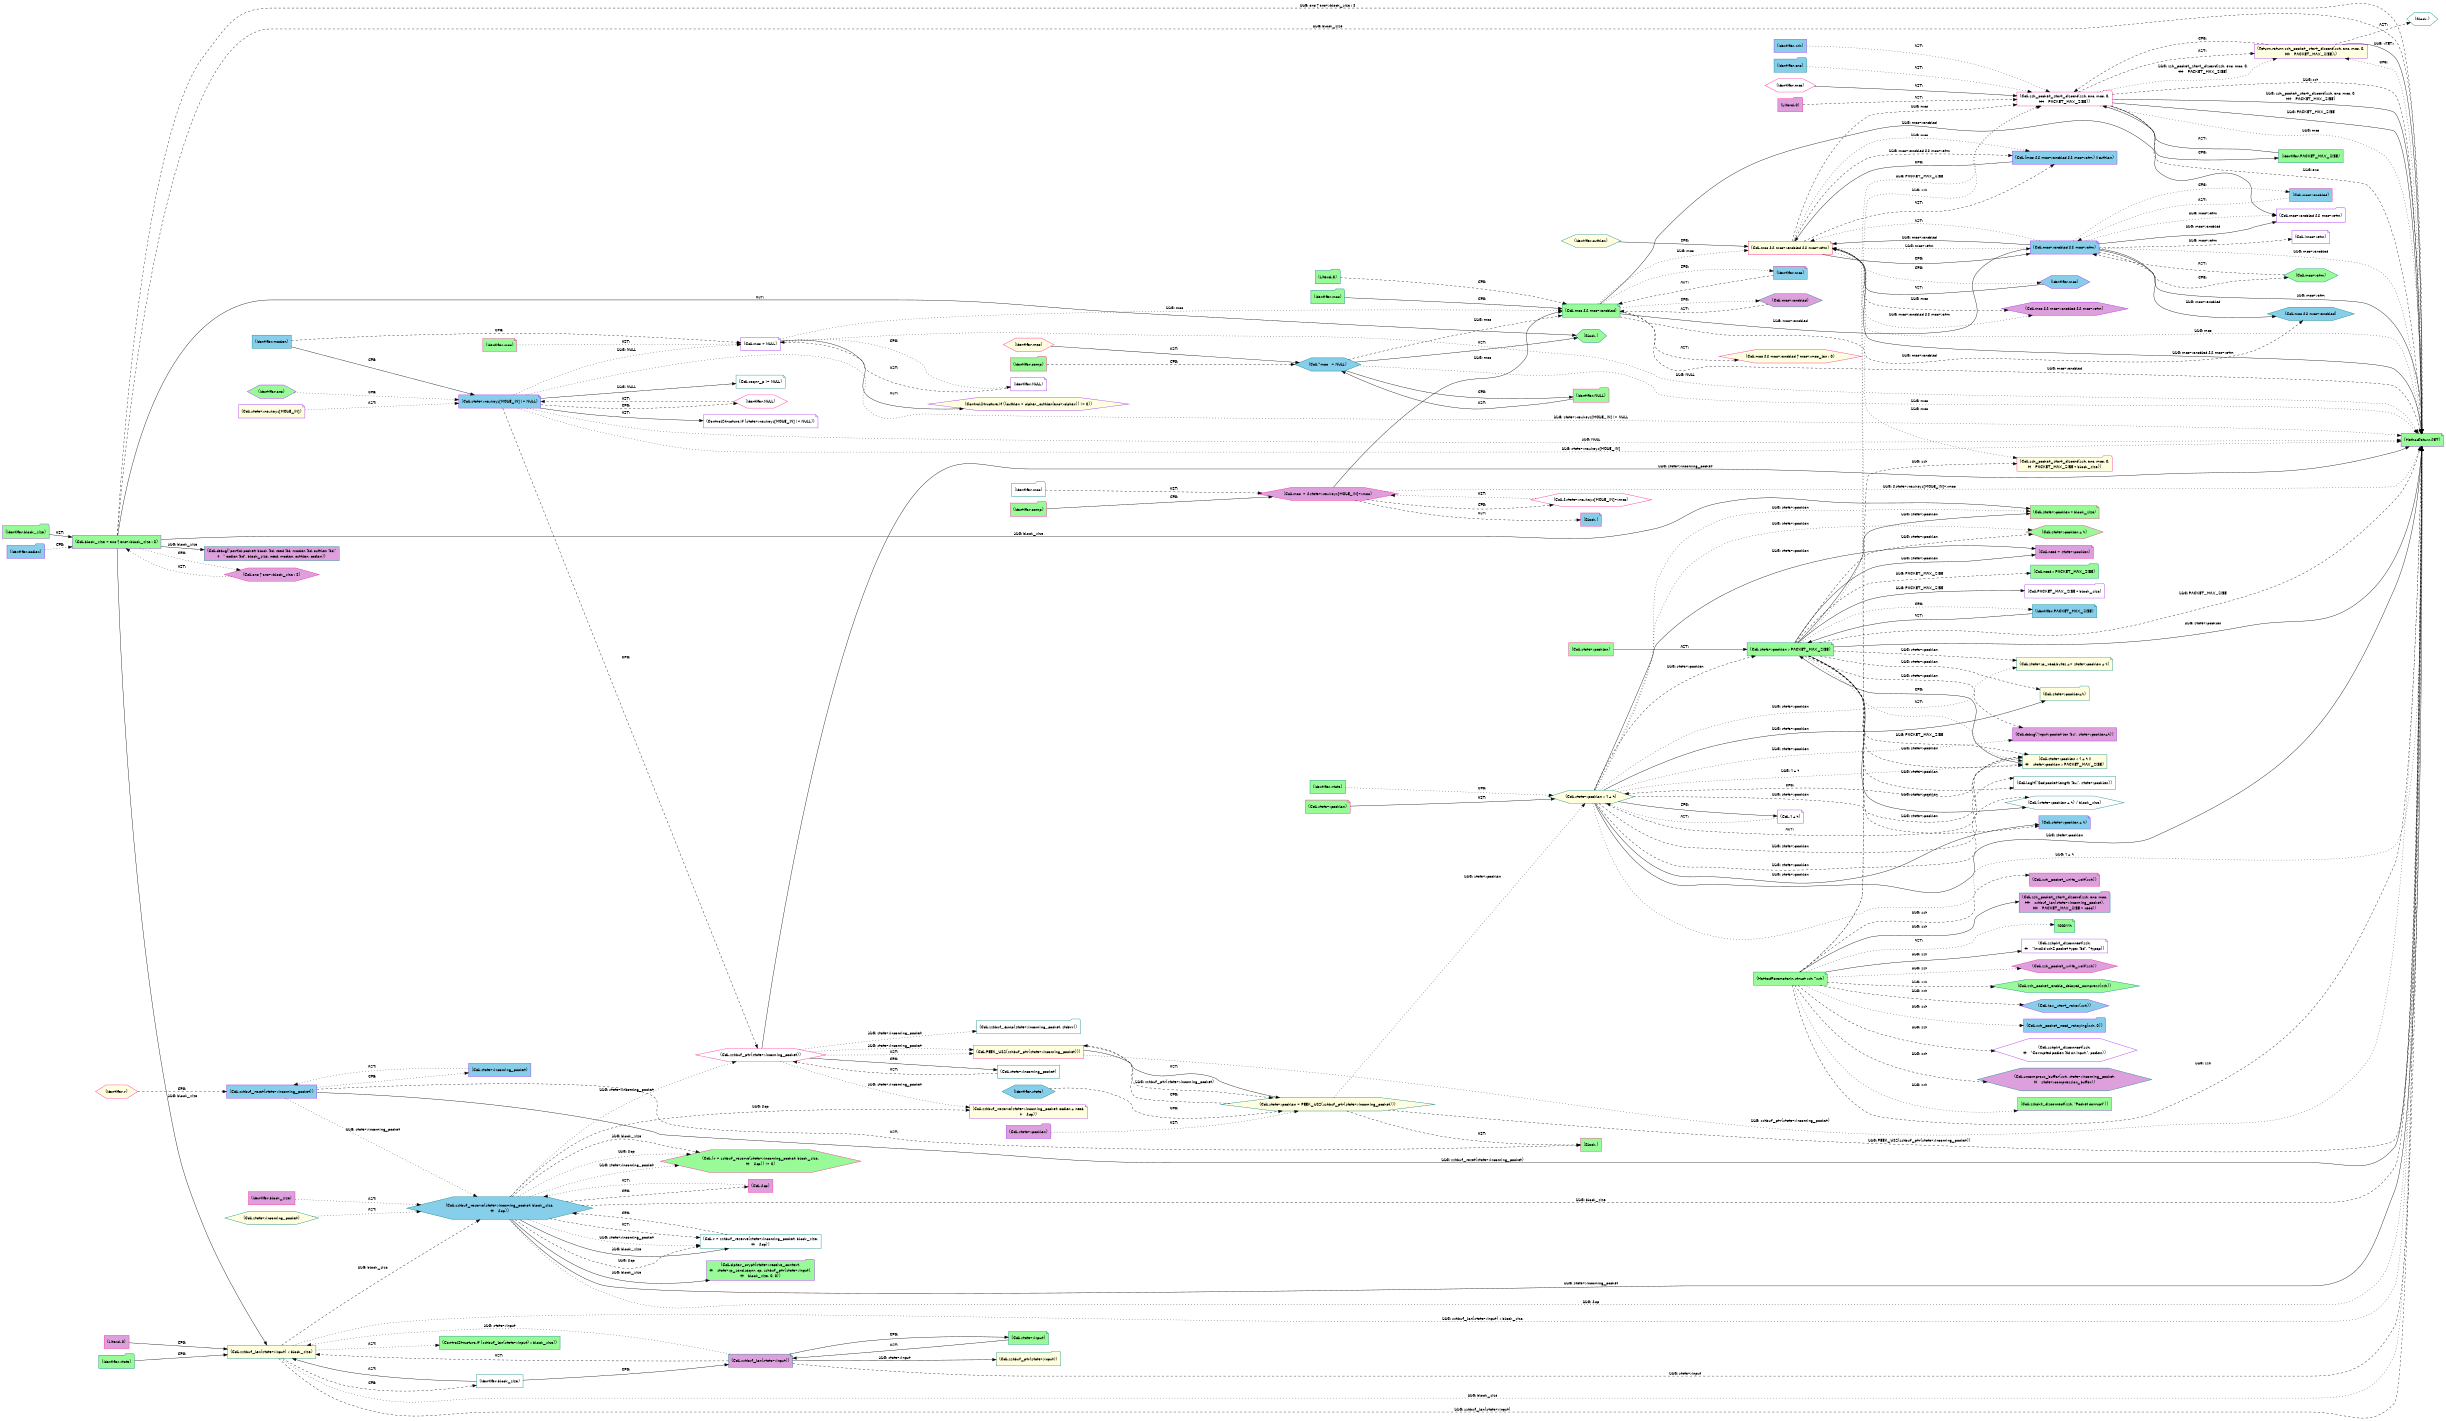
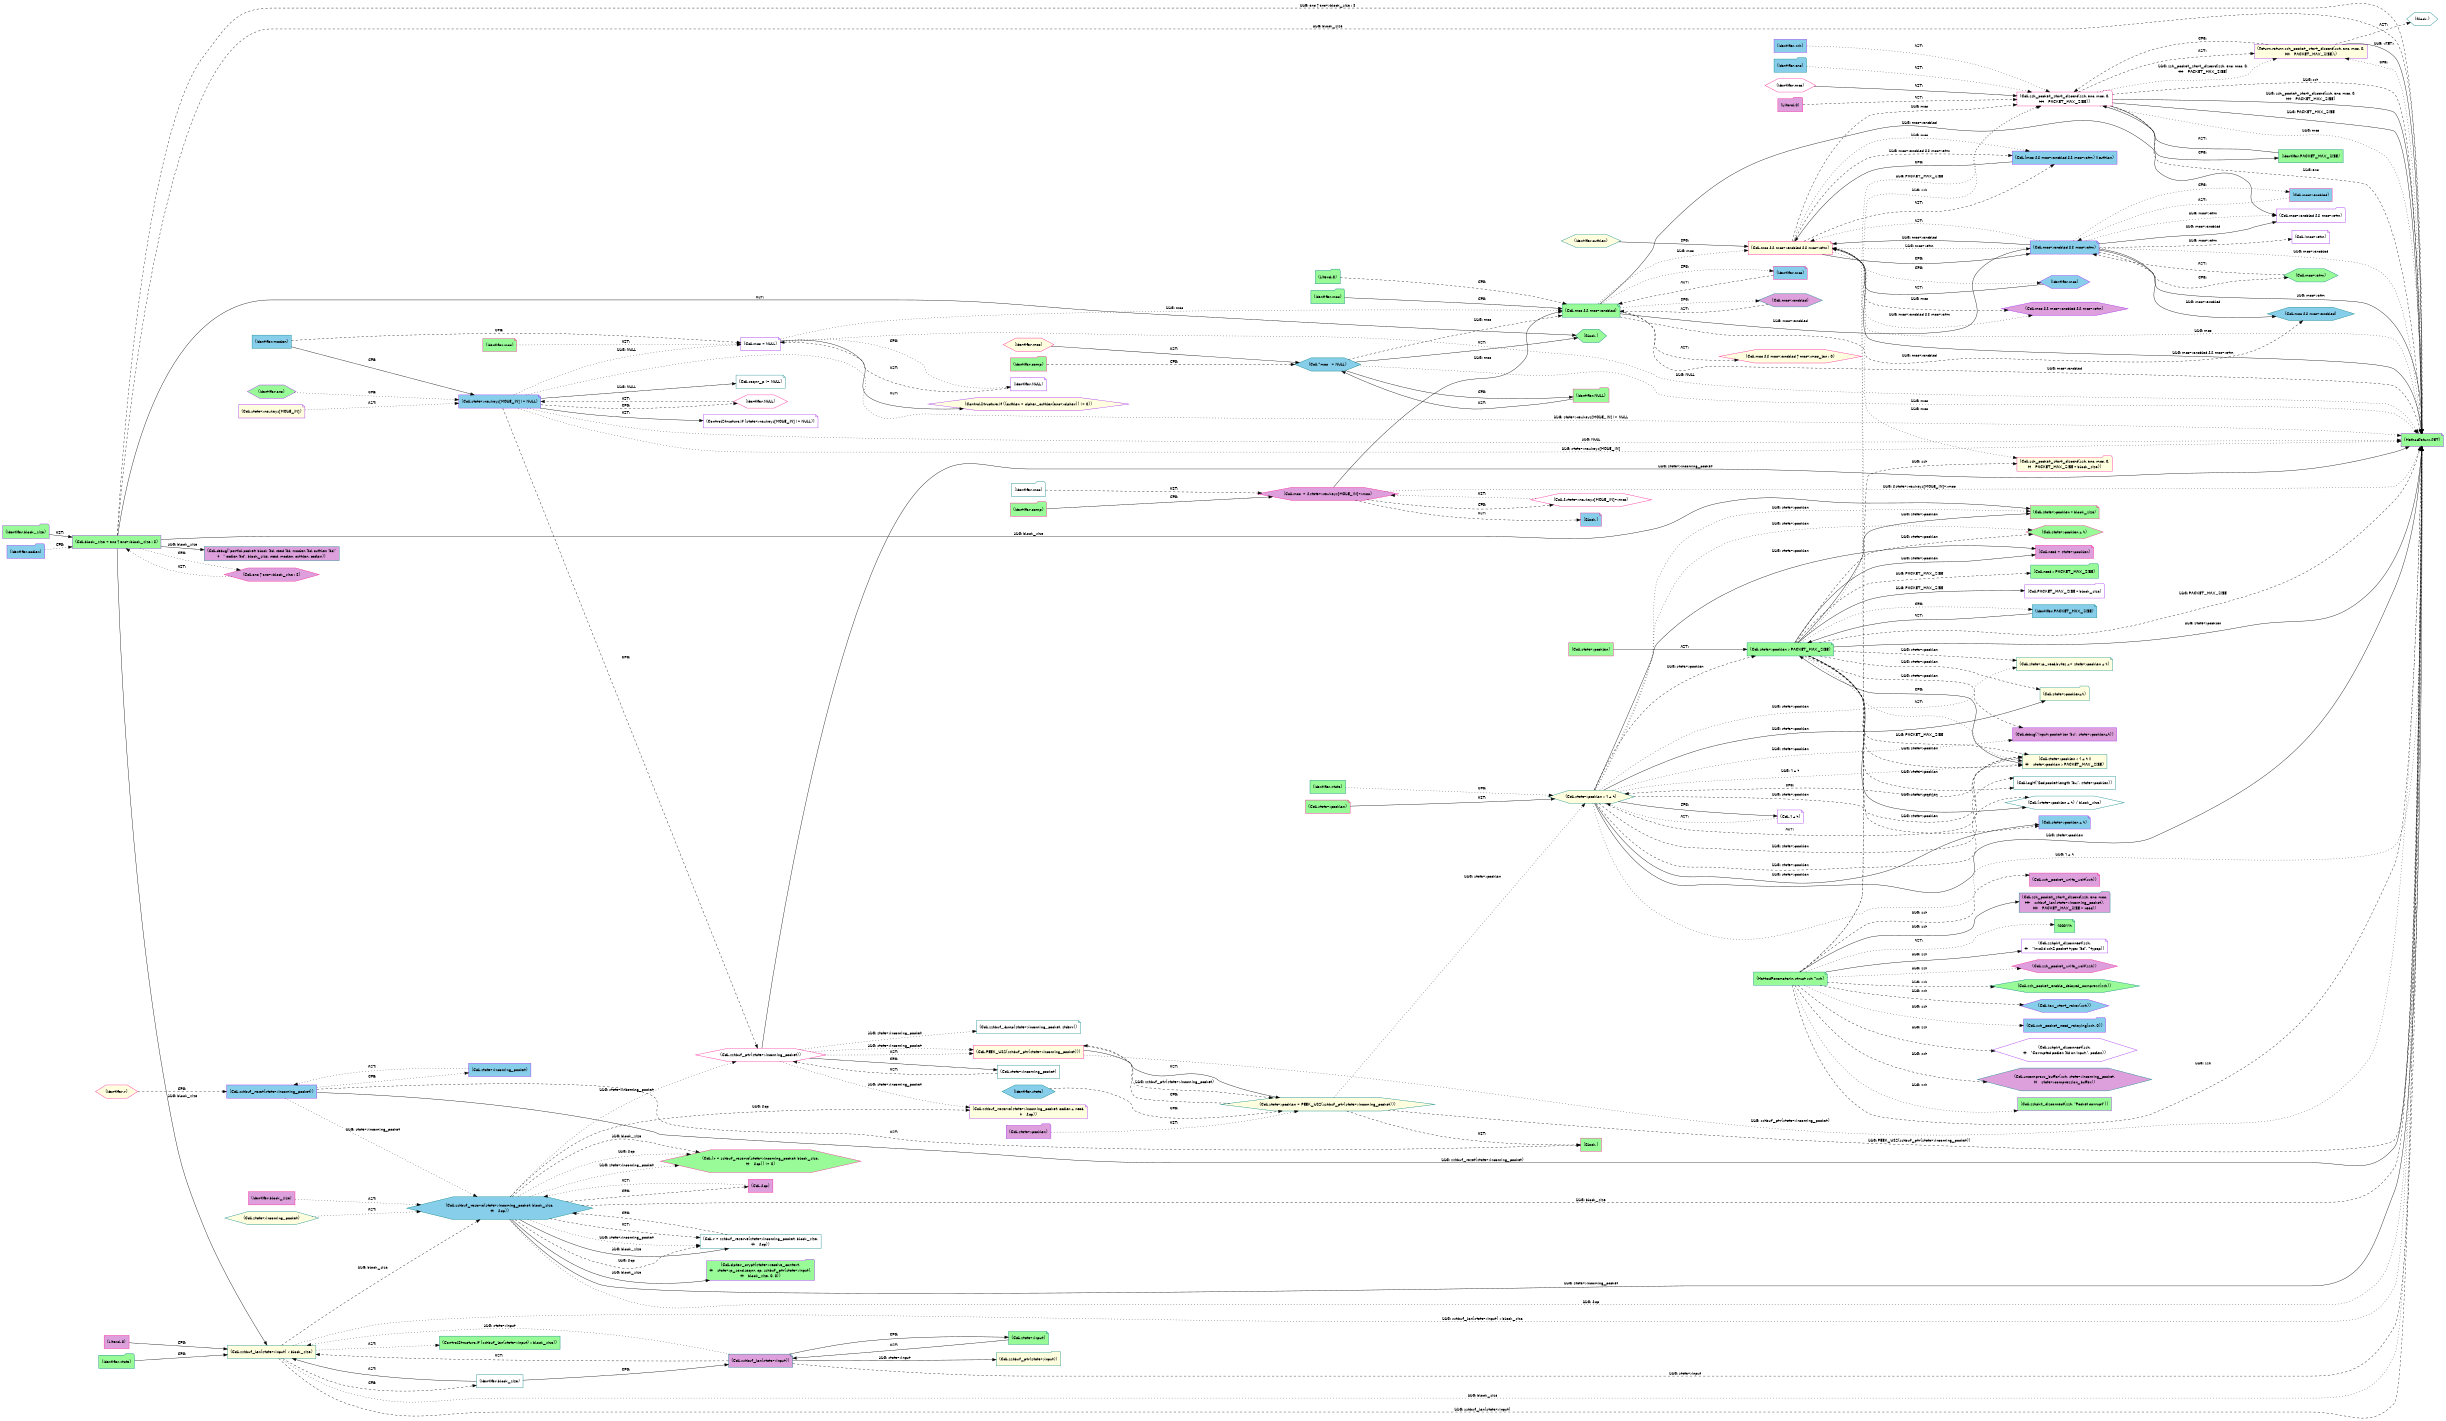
node "(Call,sshbuf_dump(state->incoming_packet, stderr))": shape folder -> note
